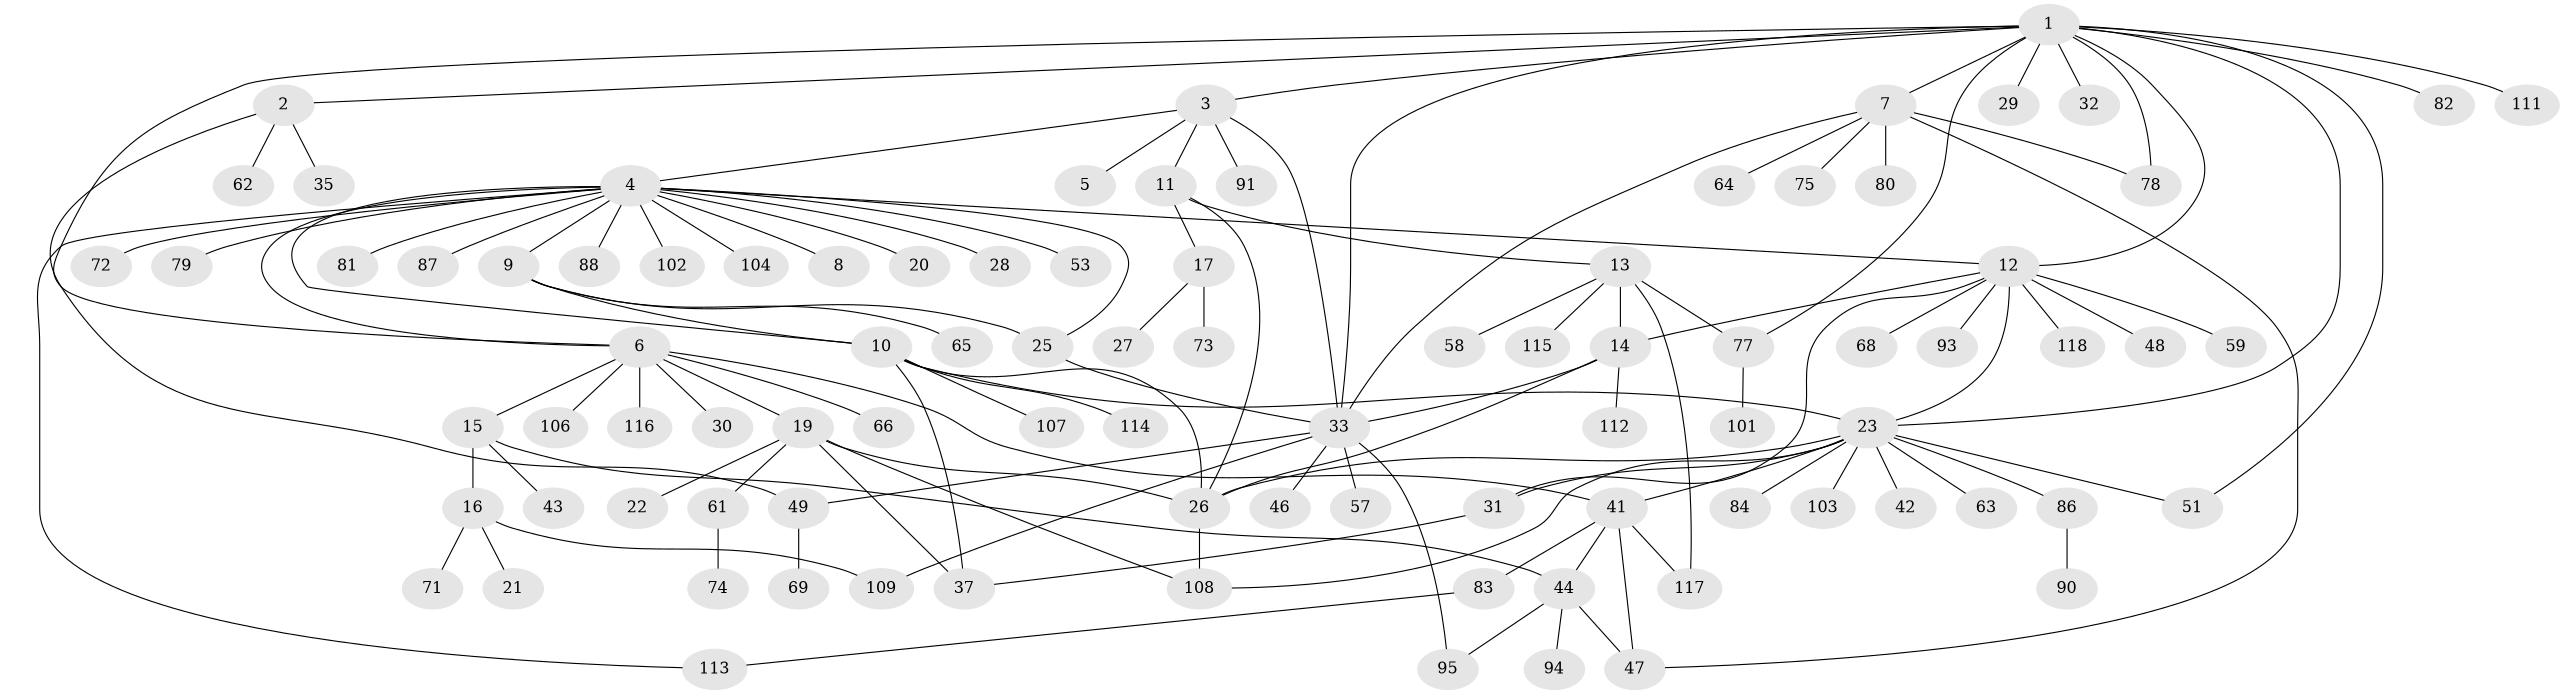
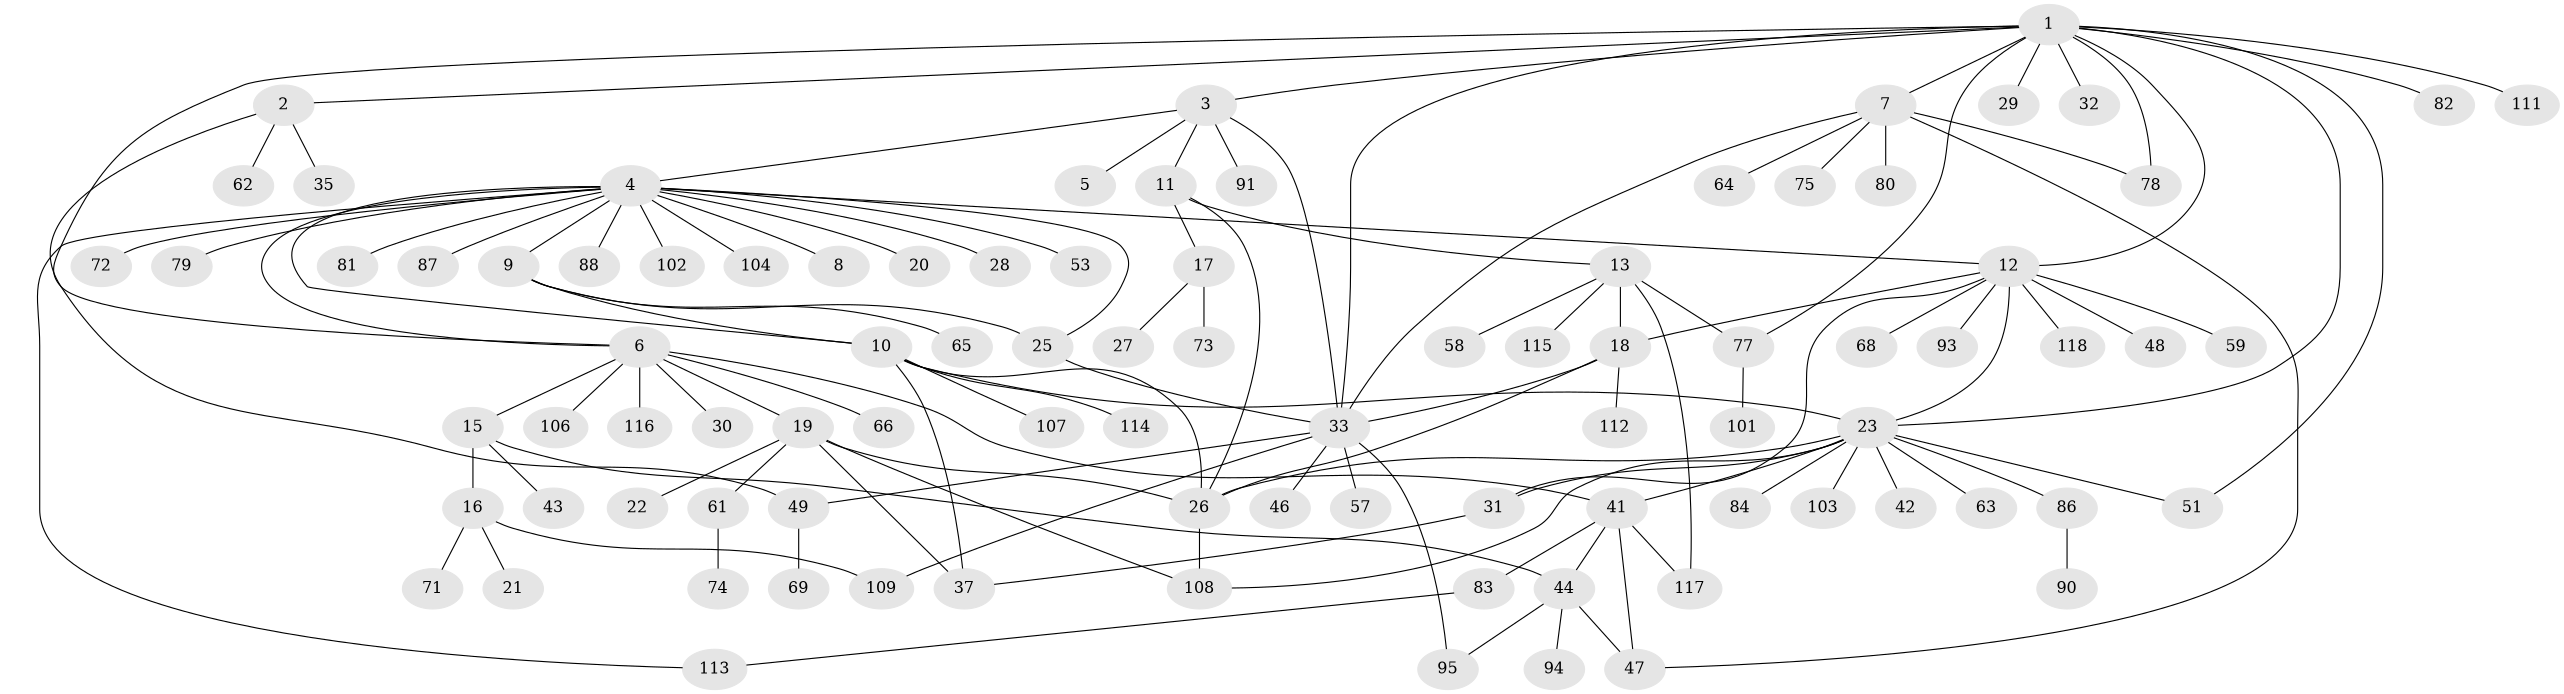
node "14": label "14" -> "18"
